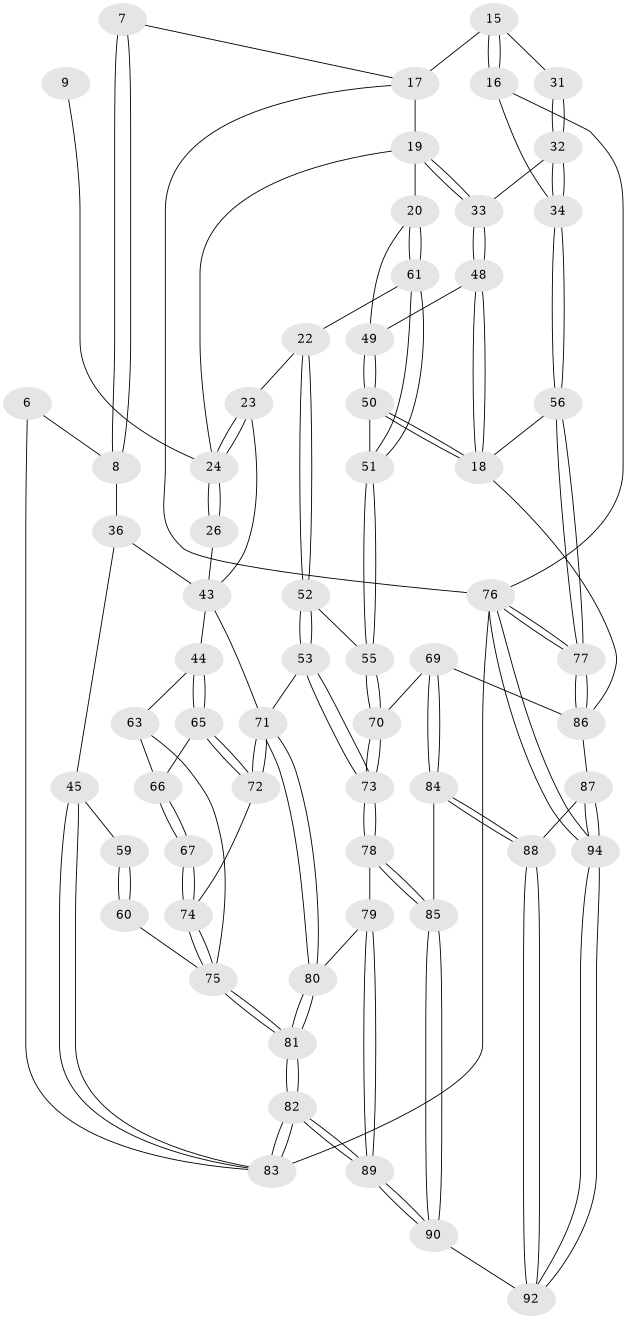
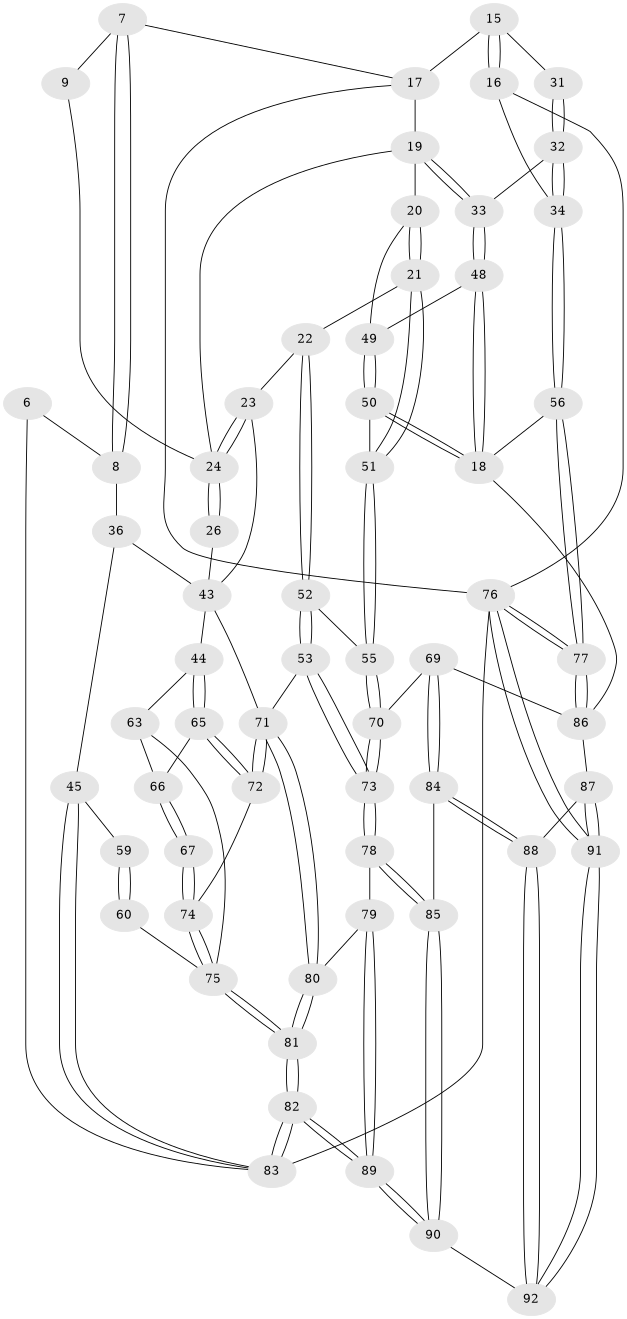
edge "7" -- "9": added
node "61": label "61" -> "21"
node "94": label "94" -> "91"
